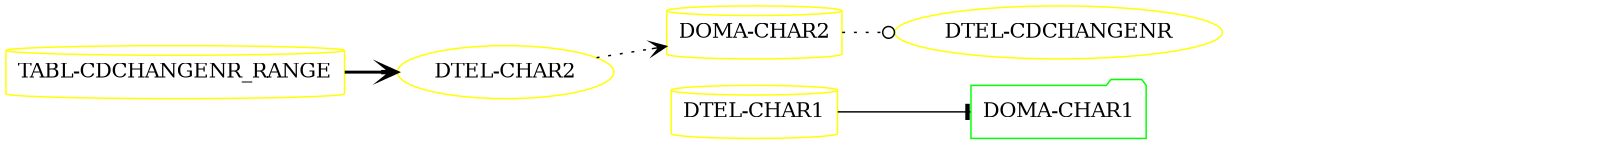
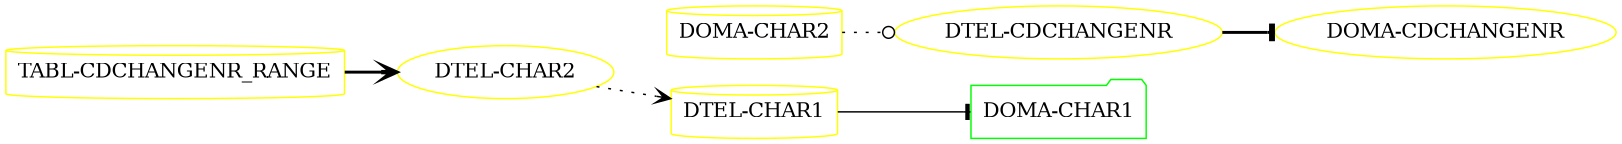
node "DOMA-CDCHANGENR": added
edge "DTEL-CHAR2" -> "DOMA-CHAR2": now "DTEL-CHAR2" -> "DTEL-CHAR1"
